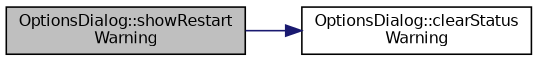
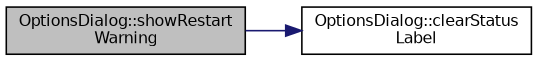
node "OptionsDialog::clearStatus Warning": label "OptionsDialog::clearStatus Warning" -> "OptionsDialog::clearStatus Label"
